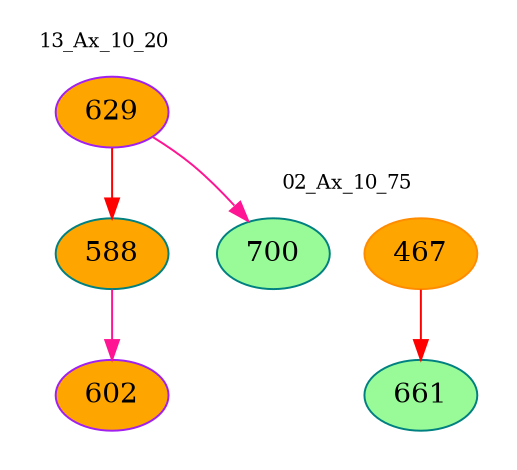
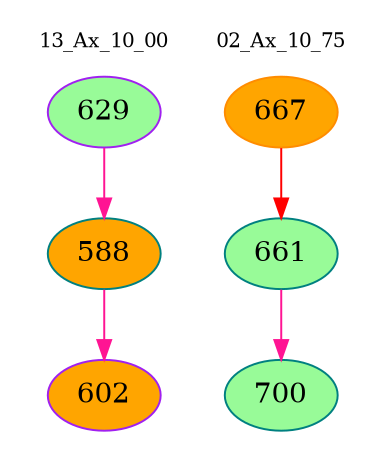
cluster "13_Ax_10_20": label "13_Ax_10_20" -> "13_Ax_10_00"
node "629": fillcolor orange -> palegreen
edge "629" -> "588": color red -> deeppink
edge "629" -> "700": now "661" -> "700"
node "467": label "467" -> "667"
